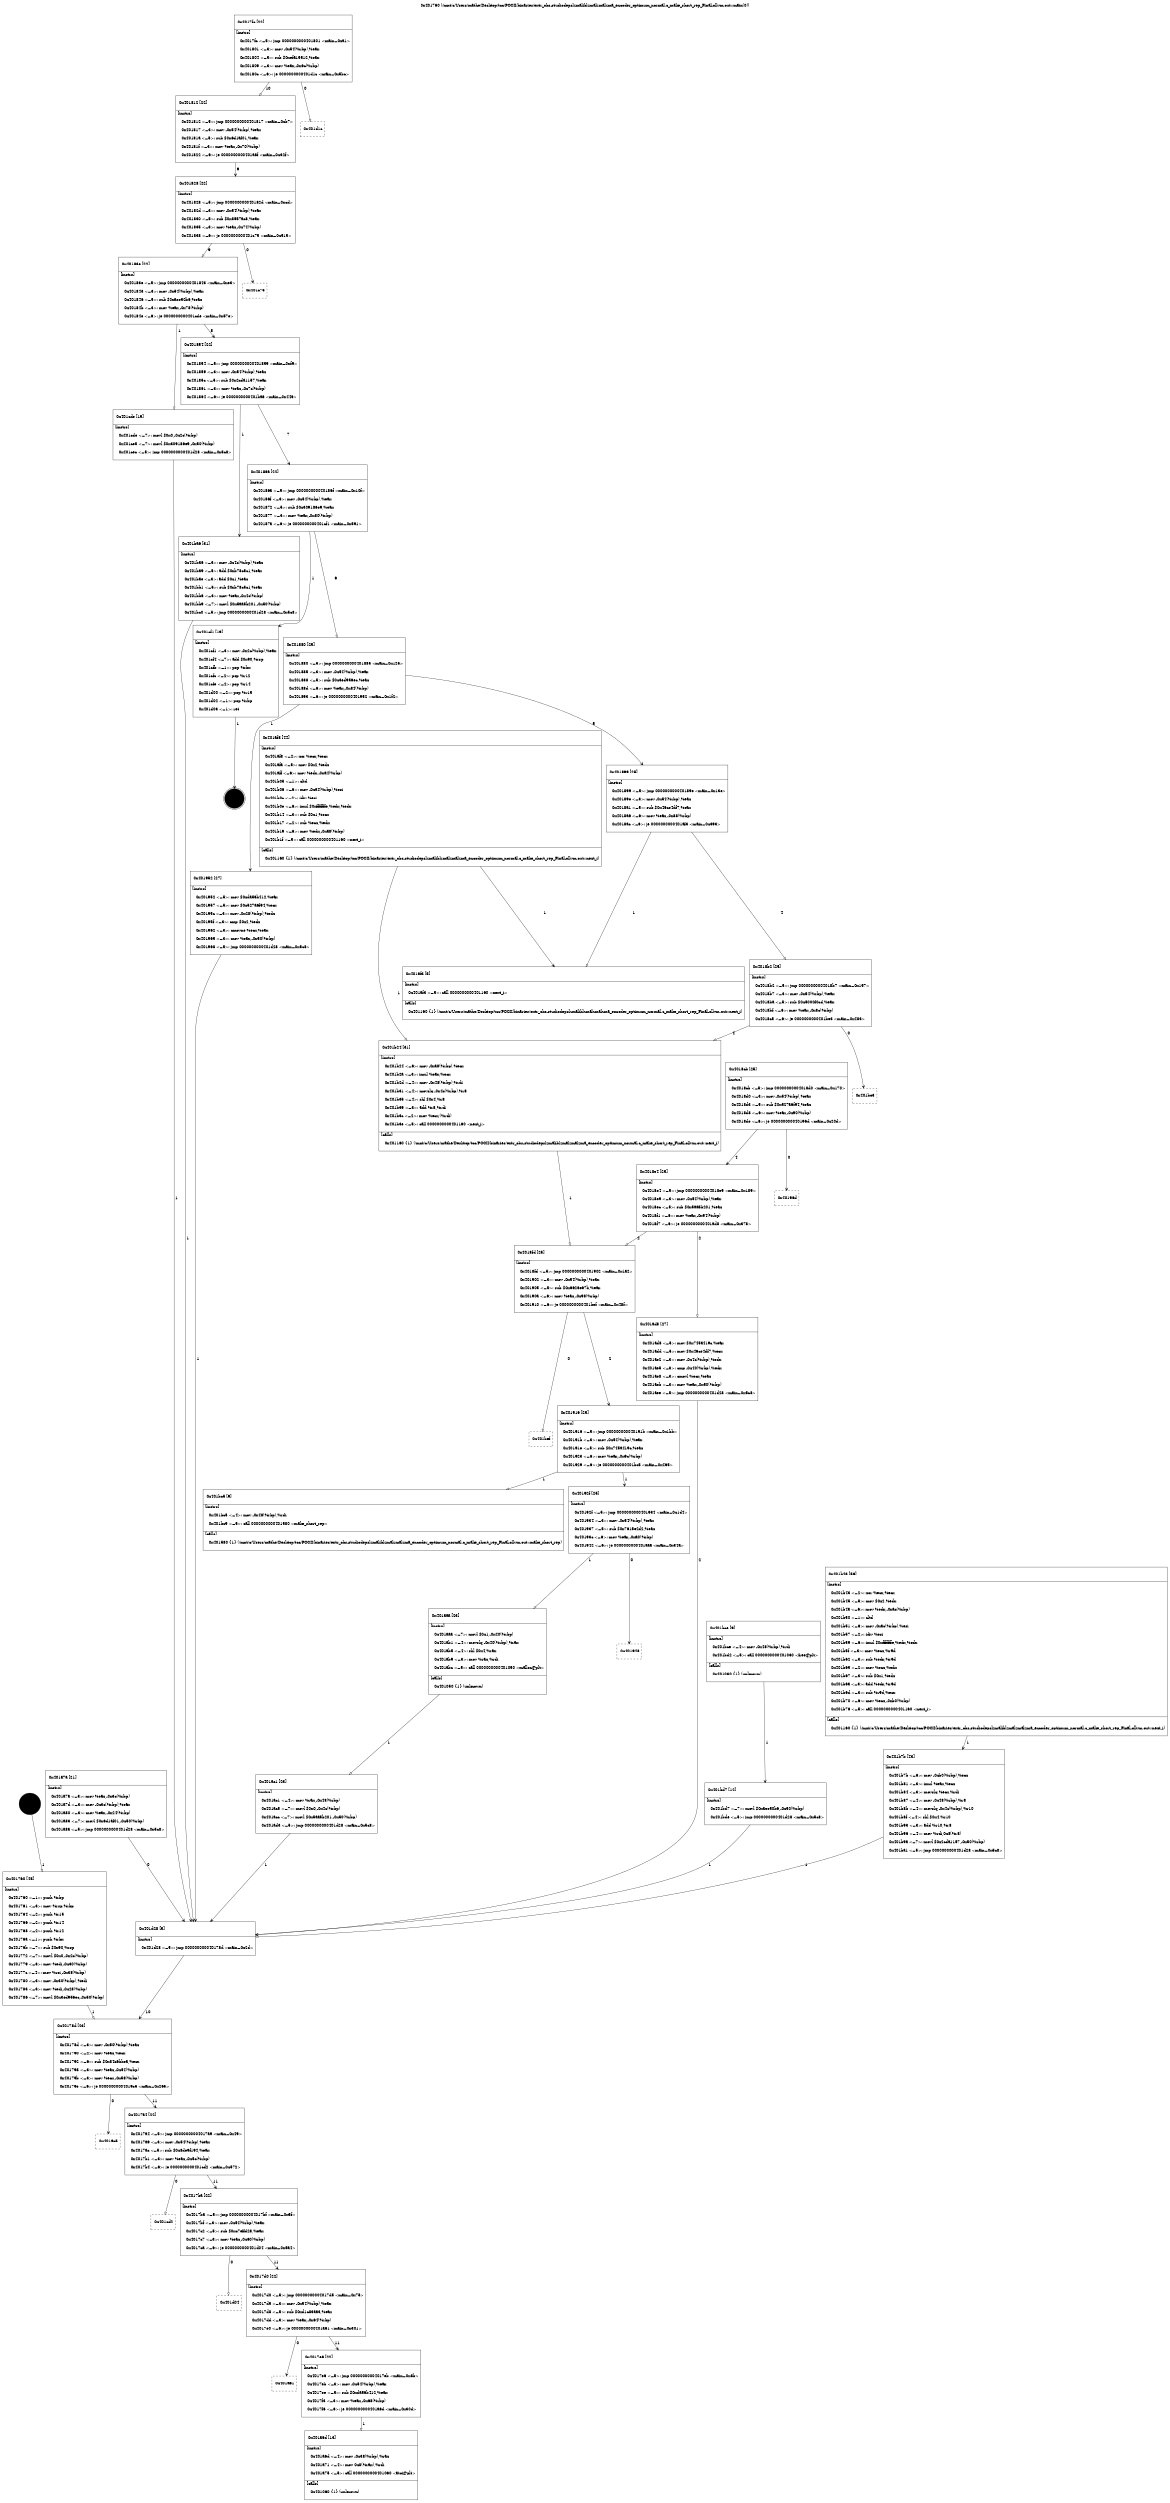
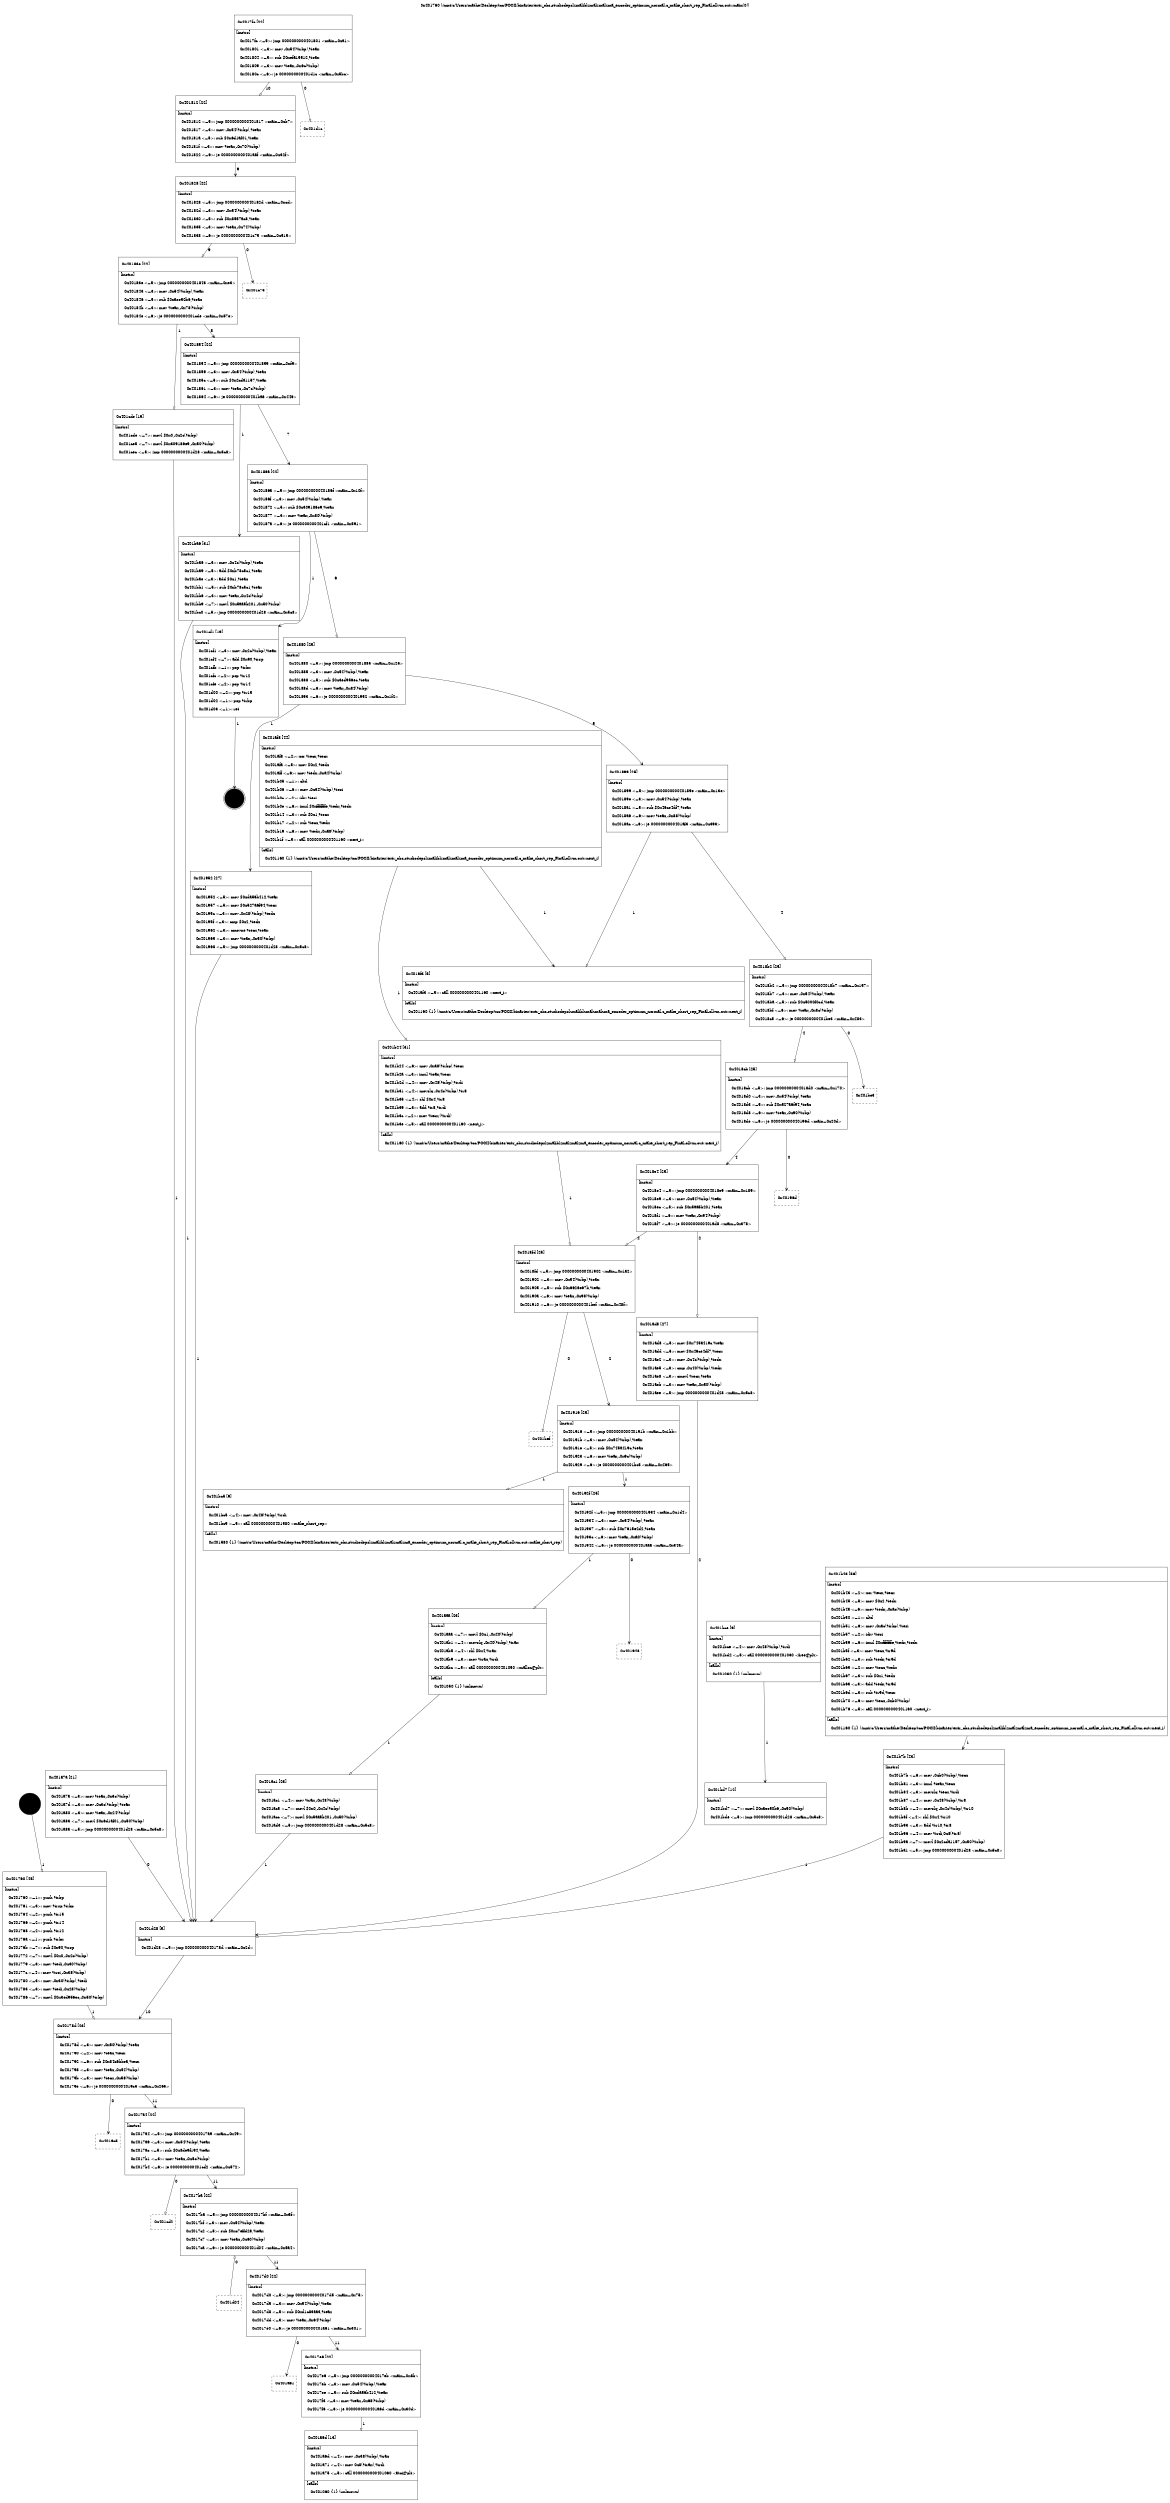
edge "0x4018b2 [25]" -> "0x401b24 [31]": now "0x4018b2 [25]" -> "0x4018cb [25]"
edge "0x401bd7 [12]" -> "0x401d28 [5]": removed, label "1"
edge "0x4017ba [22]" -> "0x401d04": reversed
